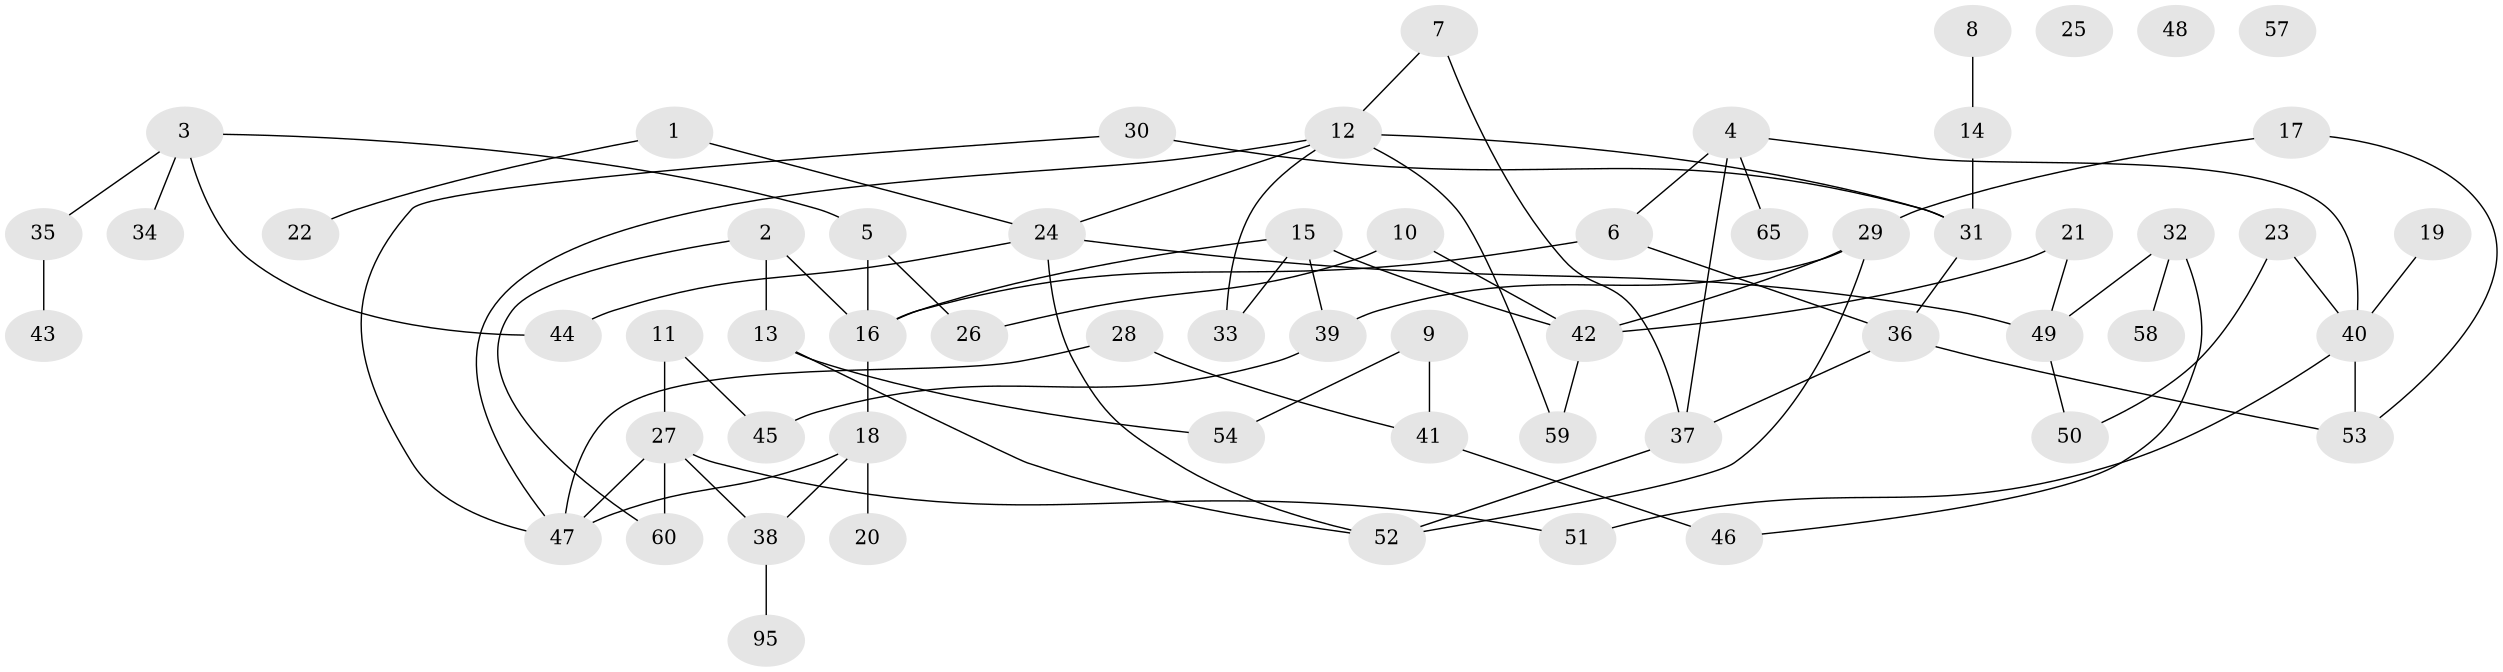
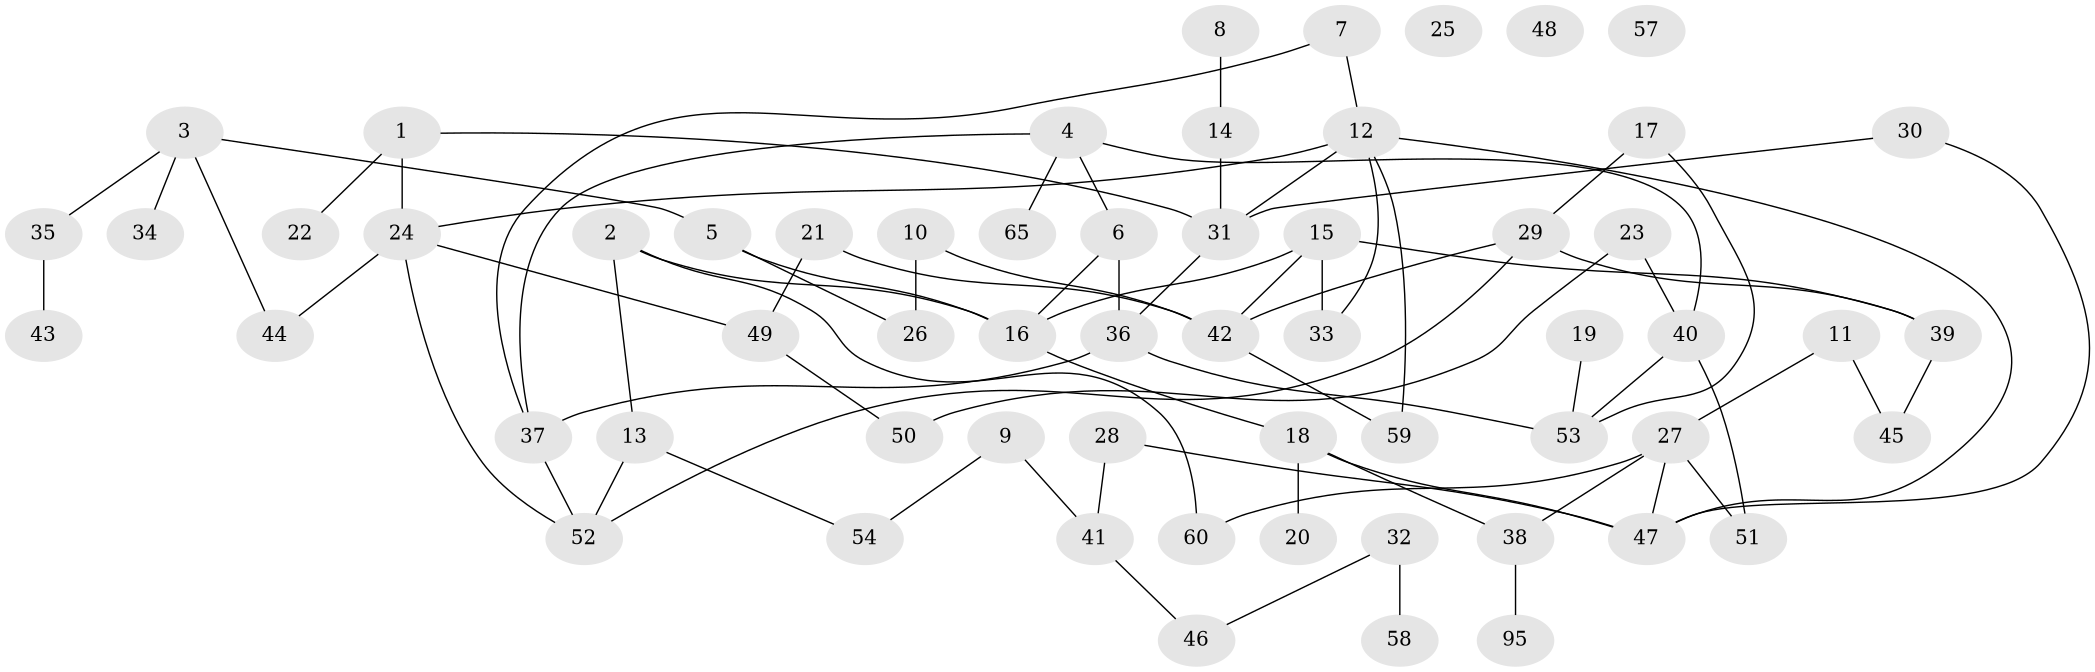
edge "1" -- "31": added
edge "32" -- "49": removed
edge "19" -- "40": now "19" -- "53"
